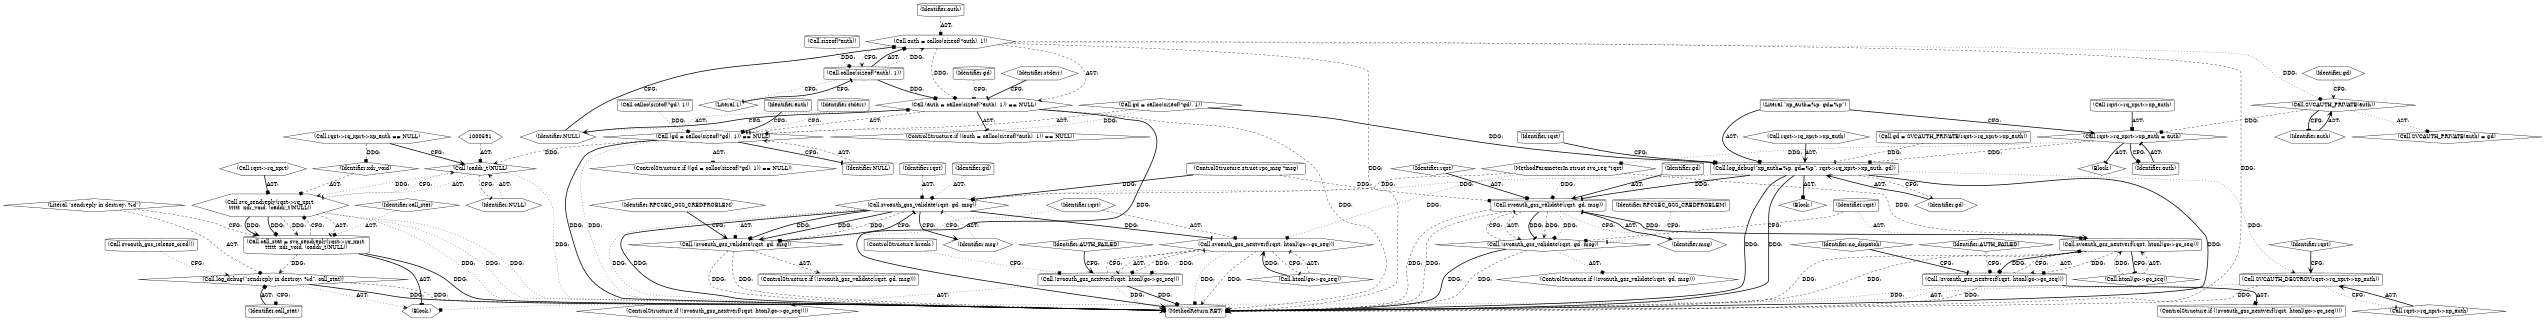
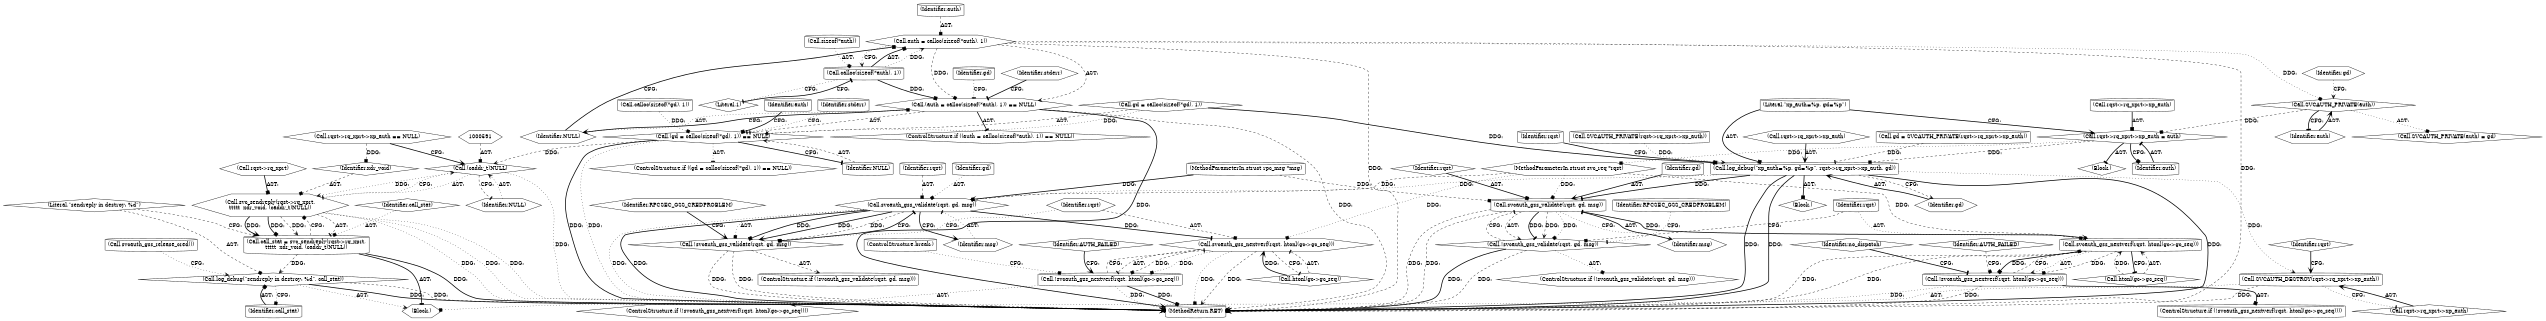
edge "(Call,sizeof(*auth))" -> "(Call,calloc(sizeof(*auth), 1))": label "DDG: " -> "AST: "
node "(Call,SVCAUTH_PRIVATE(rqst->rq_xprt->xp_auth))": added
node "(ControlStructure,struct rpc_msg *msg)": label "(ControlStructure,struct rpc_msg *msg)" -> "(MethodParameterIn,struct rpc_msg *msg)"
